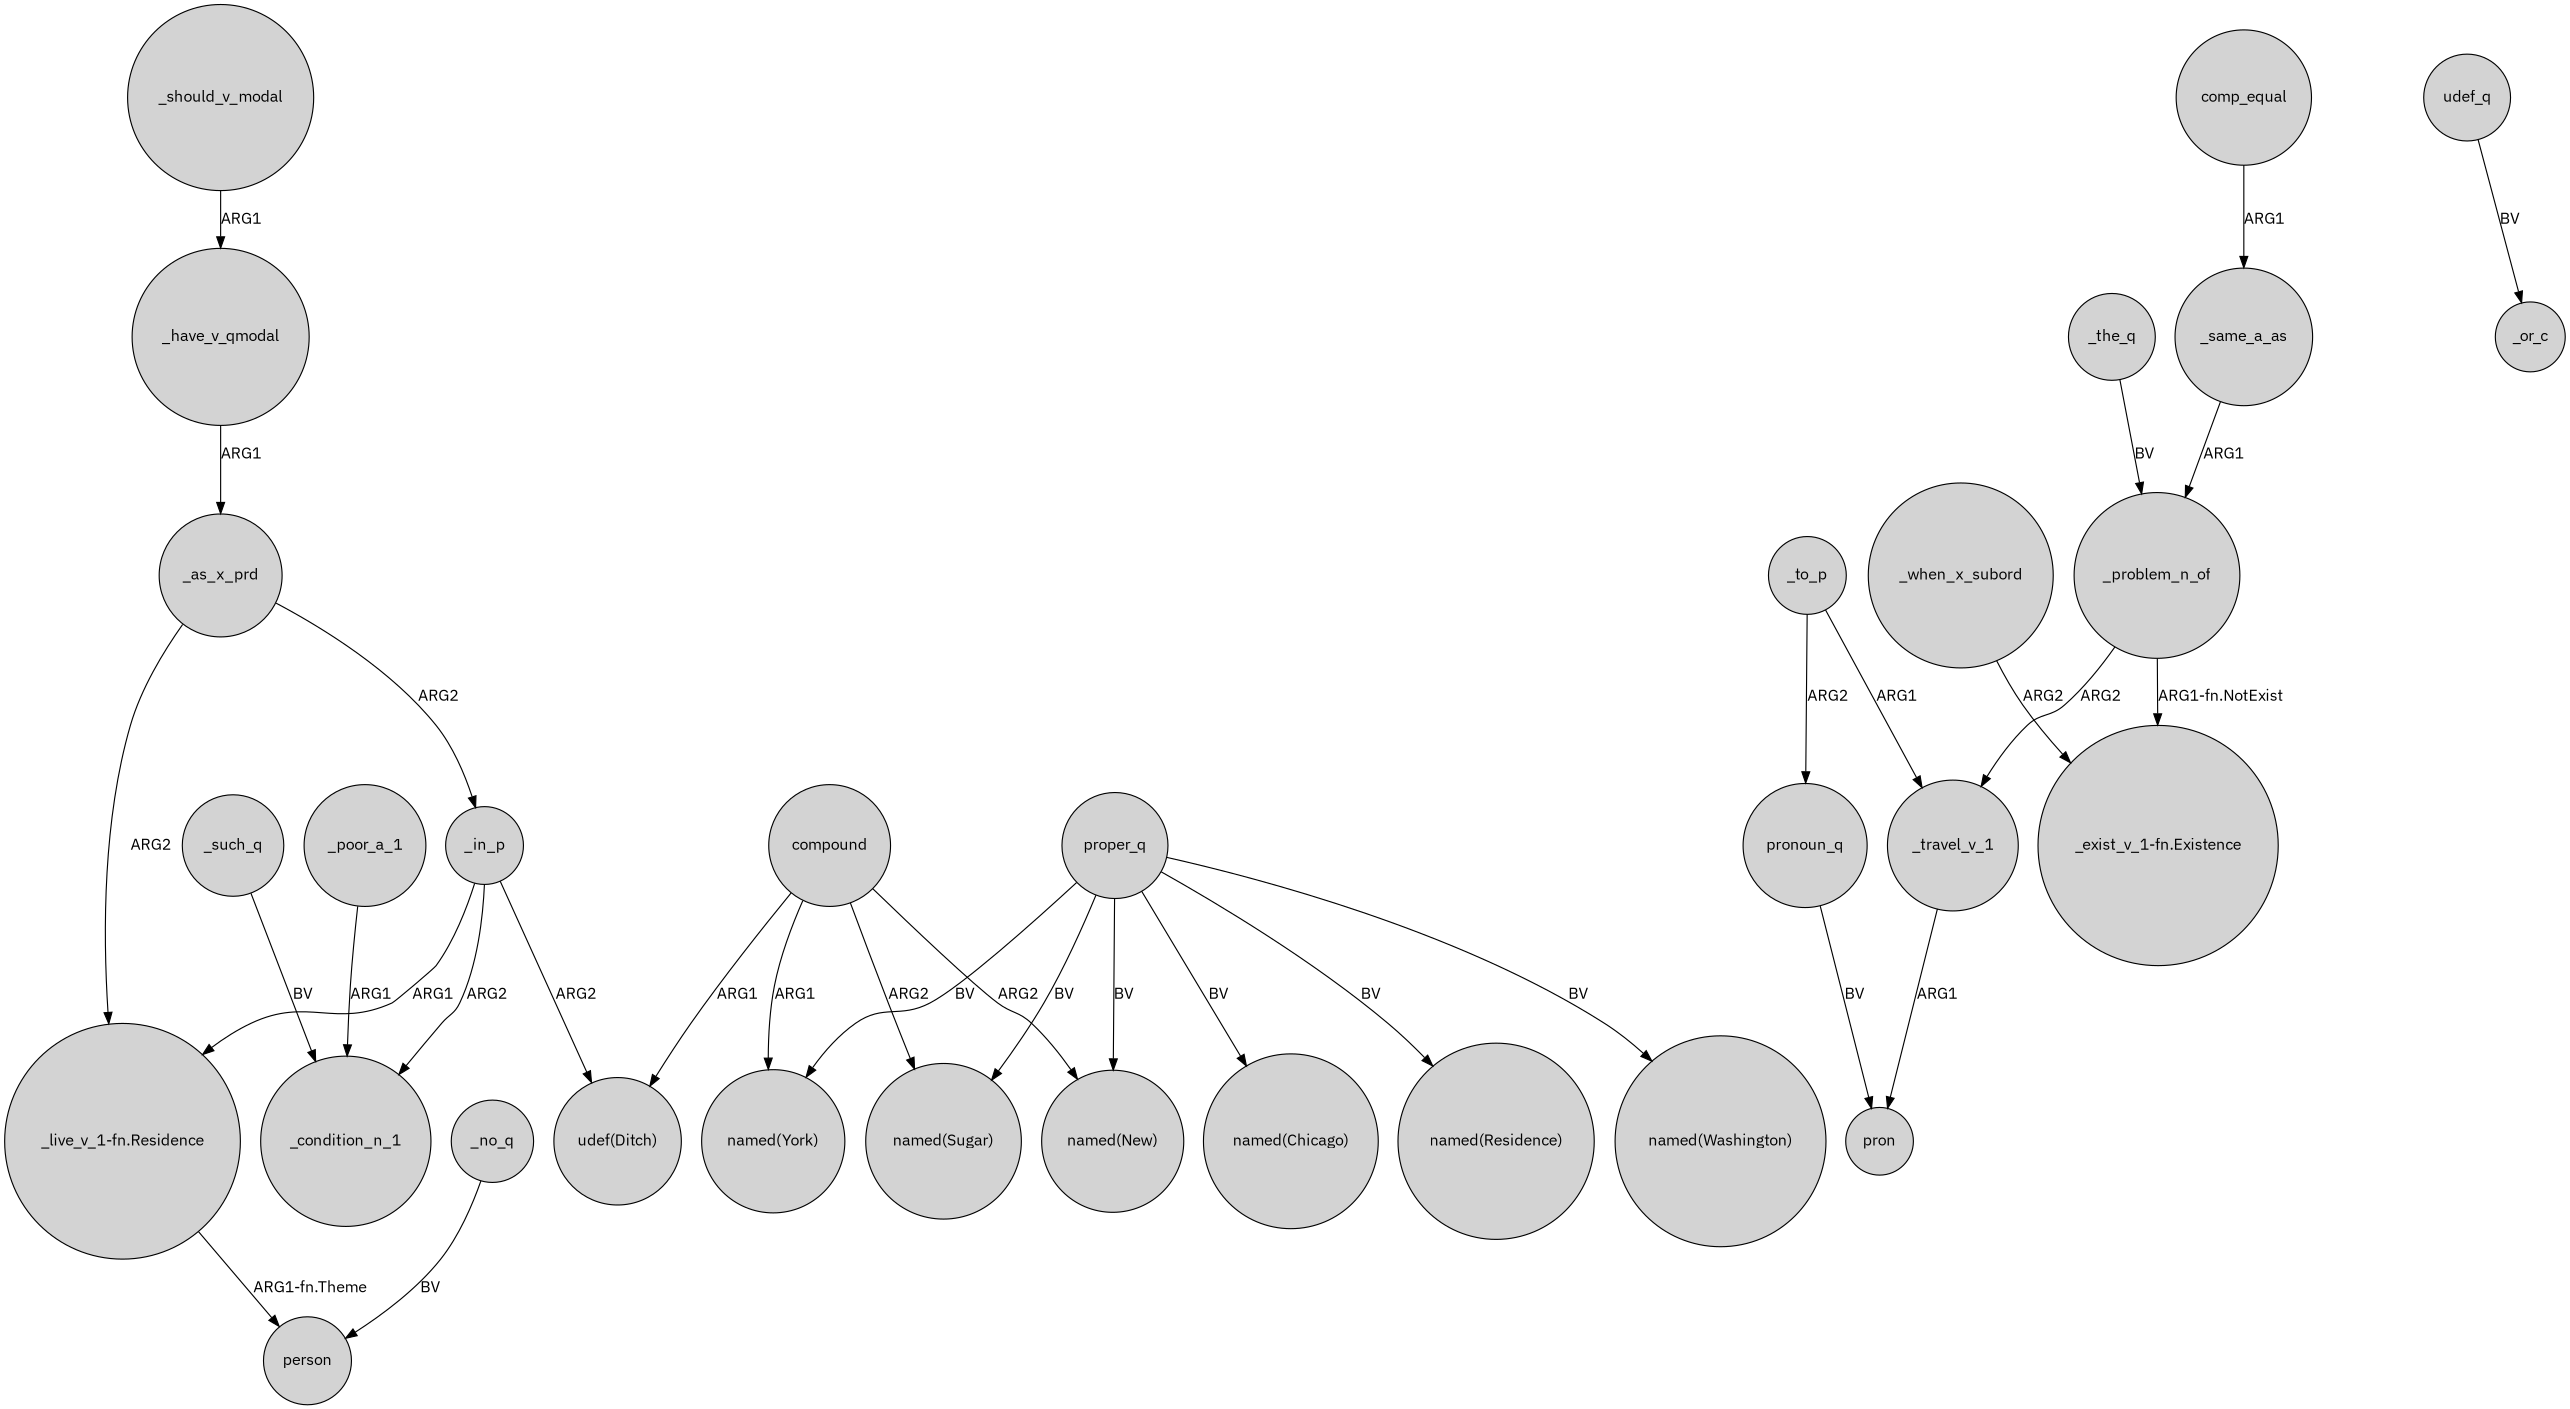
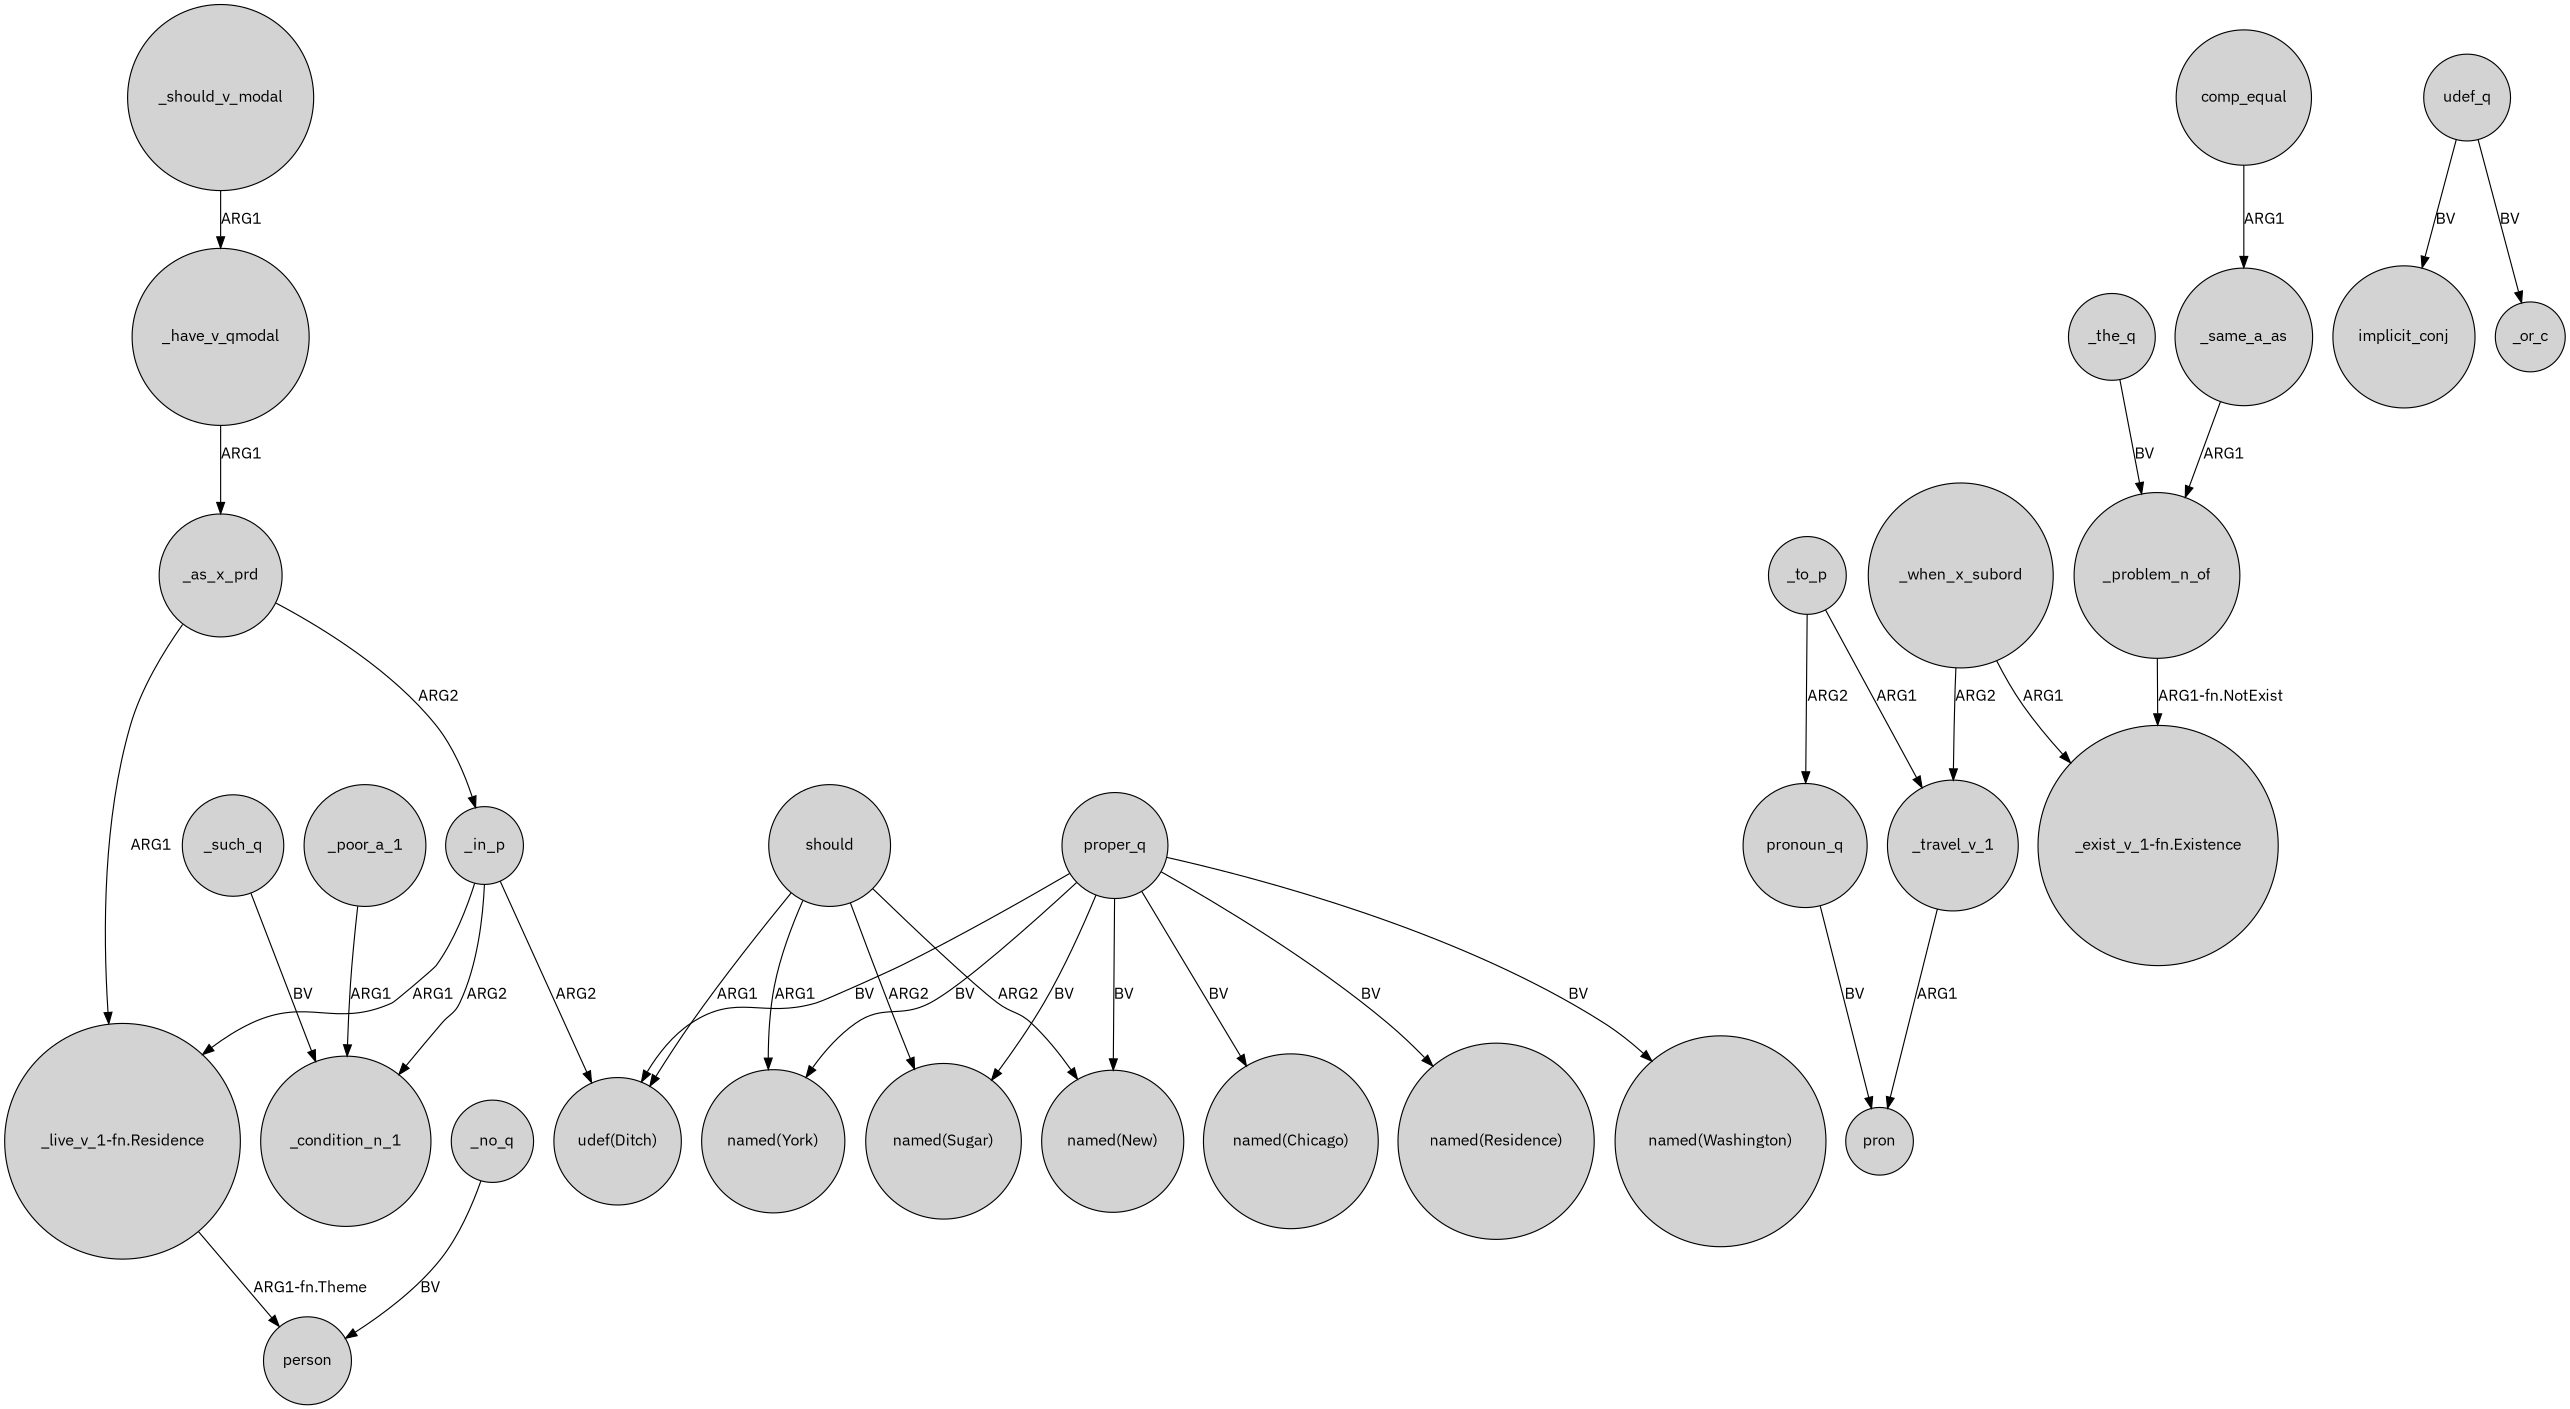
node "implicit_conj": added
edge "_when_x_subord" -> "_exist_v_1-fn.Existence": label "ARG2" -> "ARG1"
edge "_problem_n_of" -> "_travel_v_1": now "_when_x_subord" -> "_travel_v_1"
edge "_as_x_prd" -> "_live_v_1-fn.Residence": label "ARG2" -> "ARG1"
node "compound": label "compound" -> "should"
edge "proper_q" -> "udef(Ditch)": added, label "BV"
